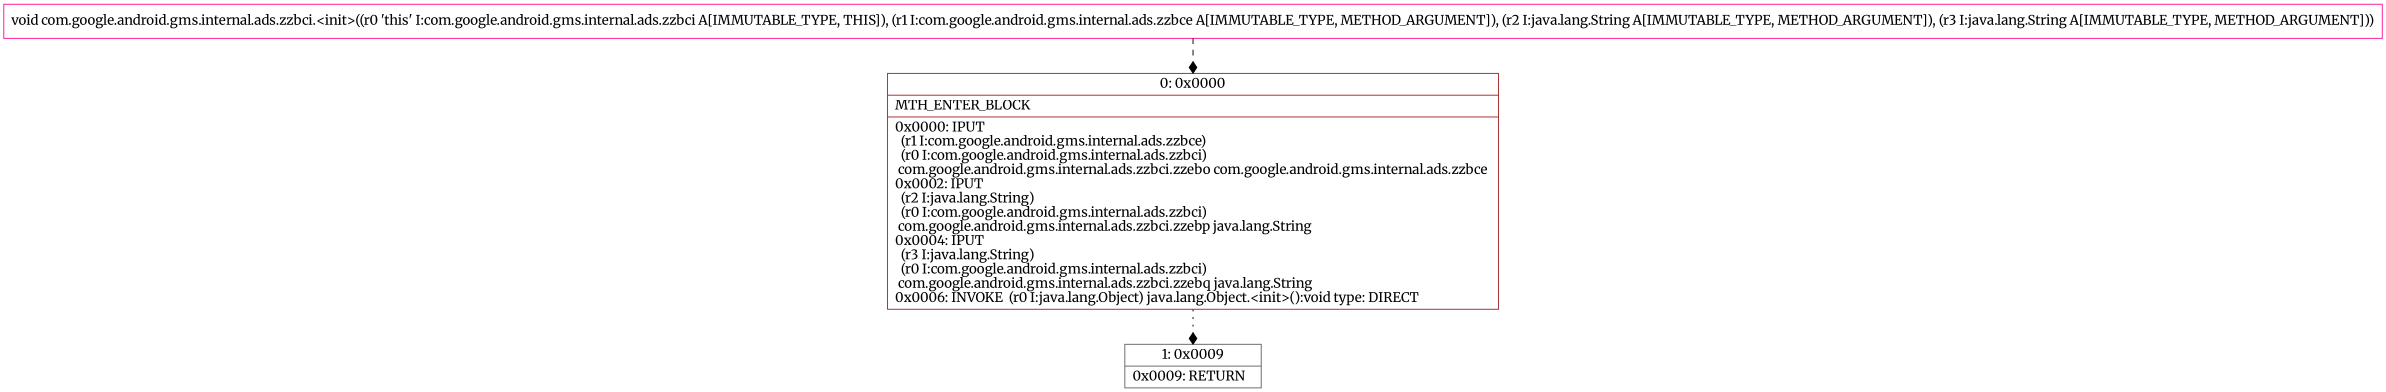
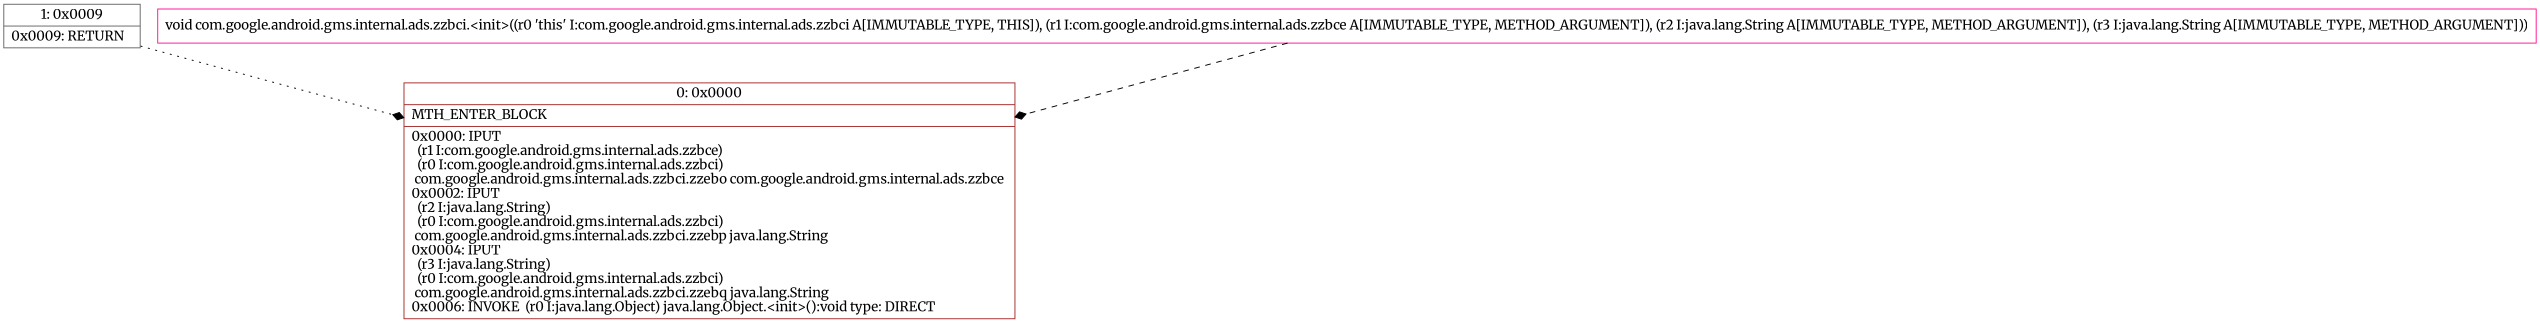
edge "0: 0x0000" -> "1: 0x0009": reversed
